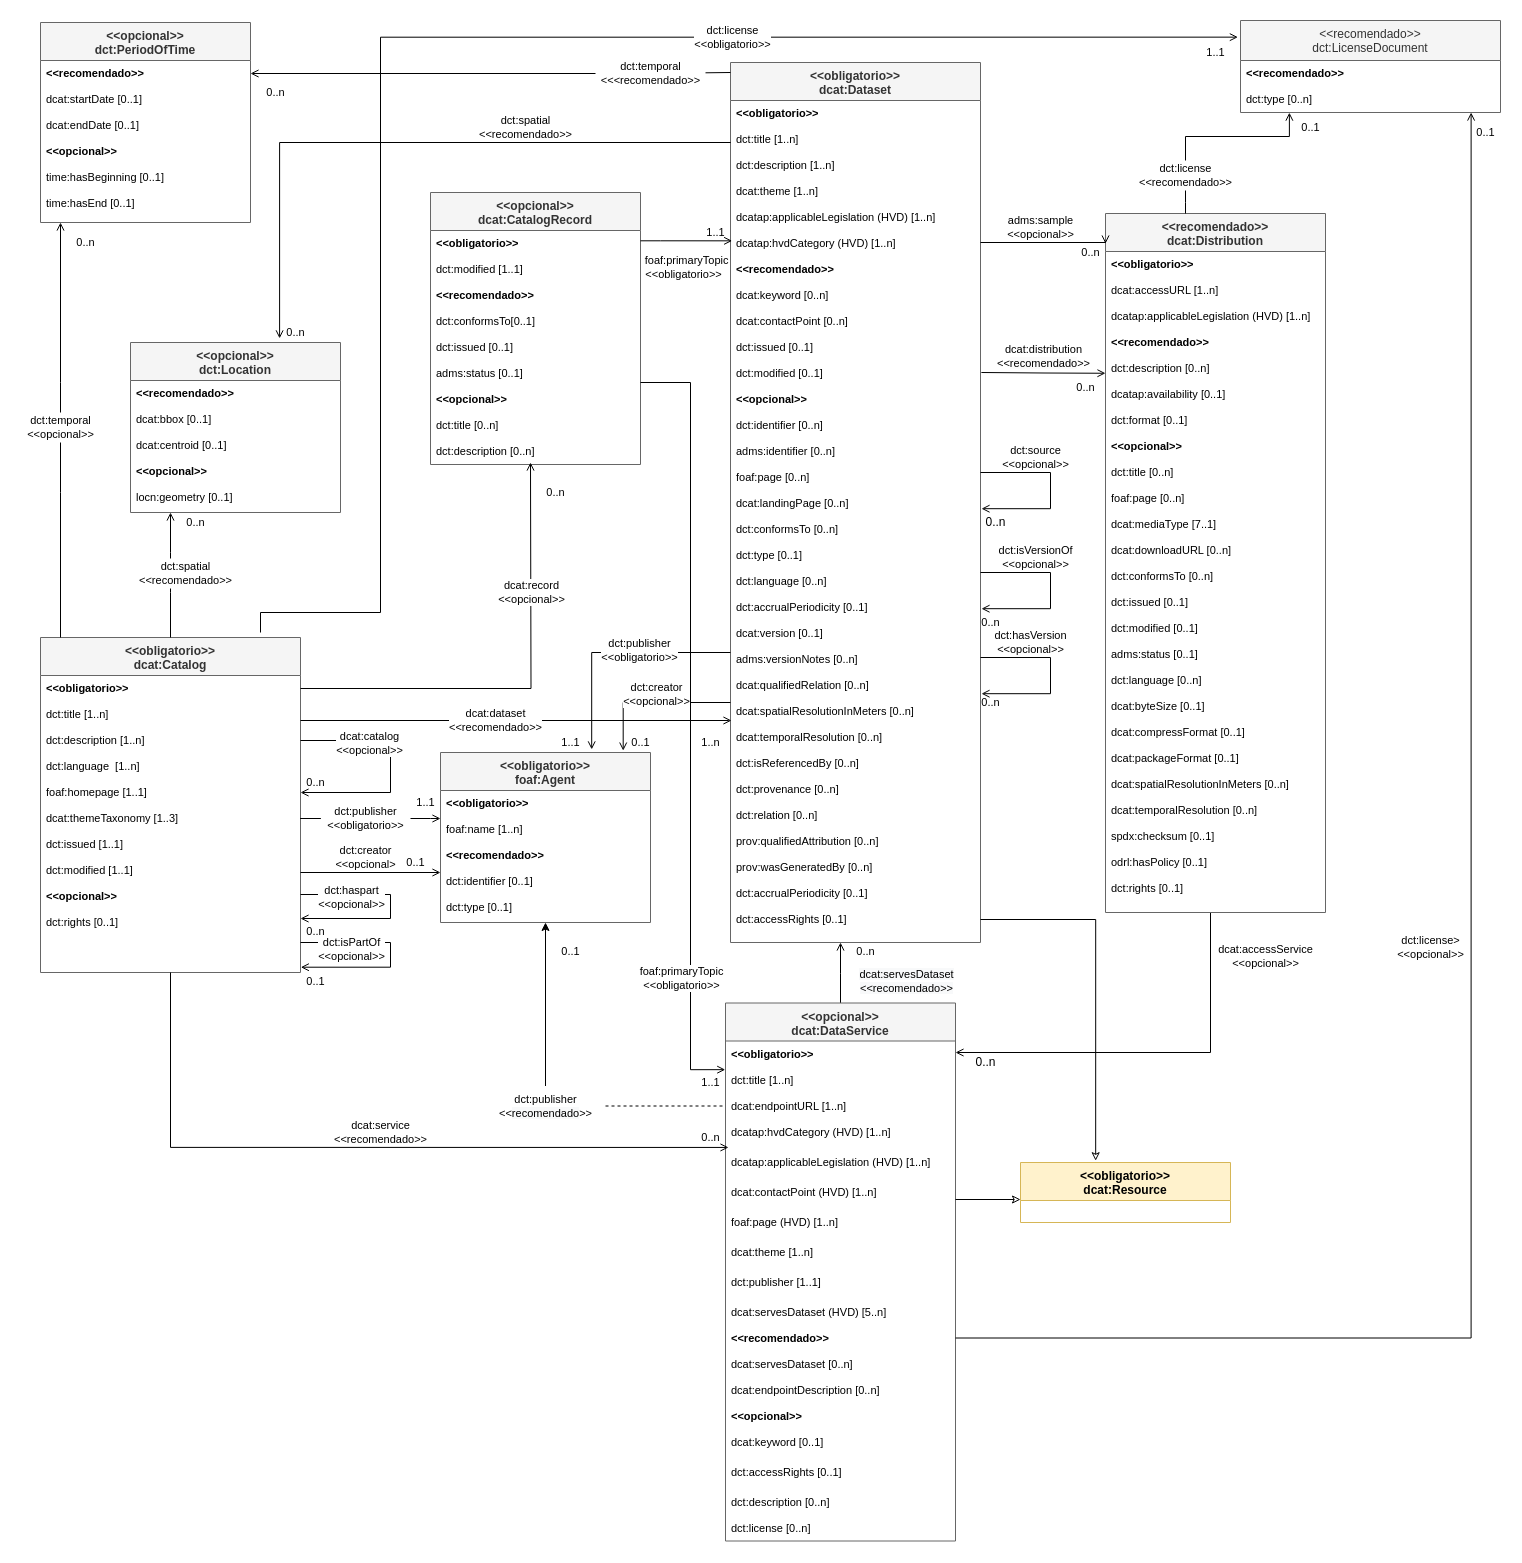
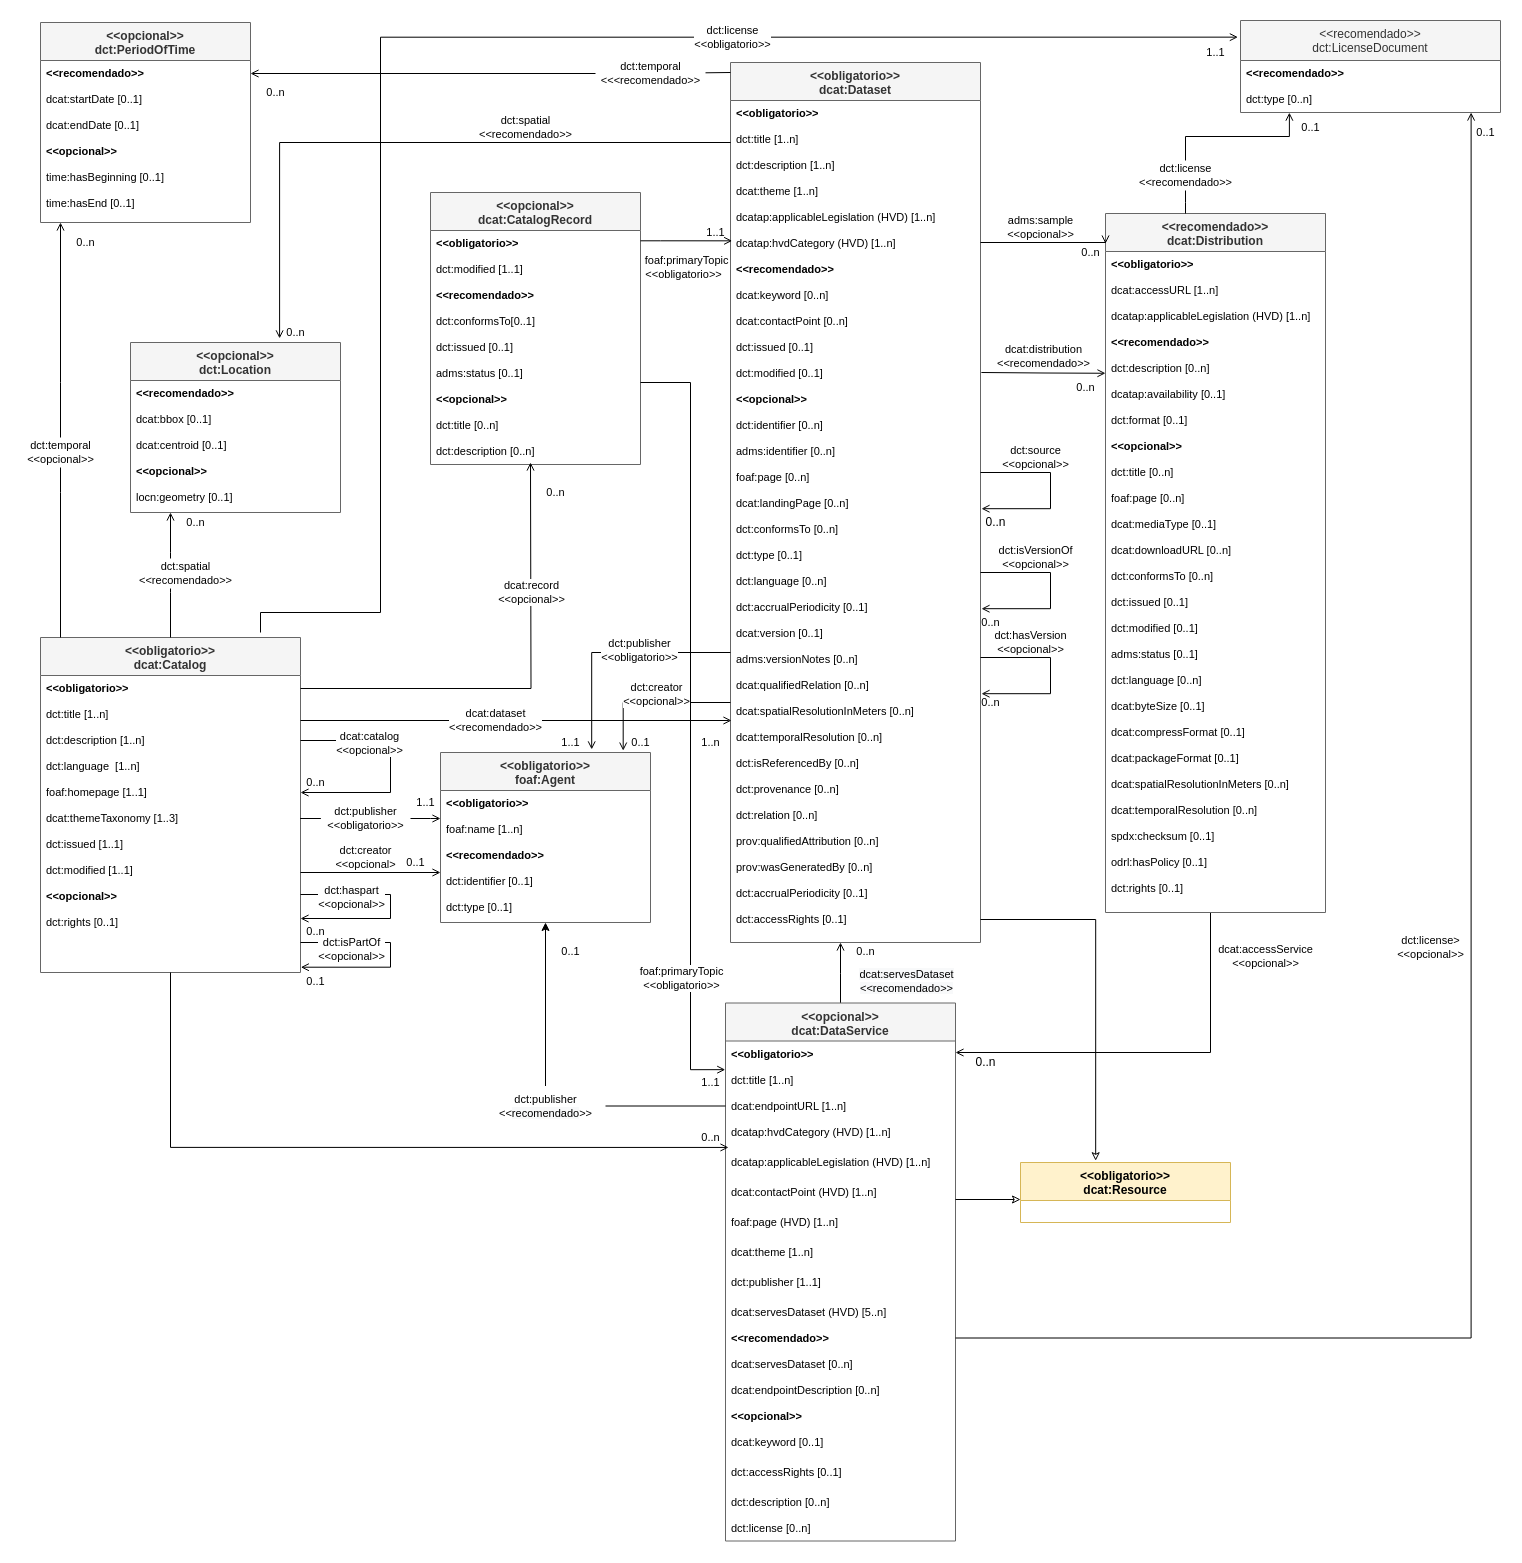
node "dct:temporal <<opcional>>": moved (61, 428) -> (61, 453)
node "dcat:mediaType [7..1]": label "dcat:mediaType [7..1]" -> "dcat:mediaType [0..1]"
edge "dct:publisher <<recomendado>>" -- "dcat:endpointURL [1..n]": style dashed -> solid
node "dcat:service <<recomendado>>": removed
